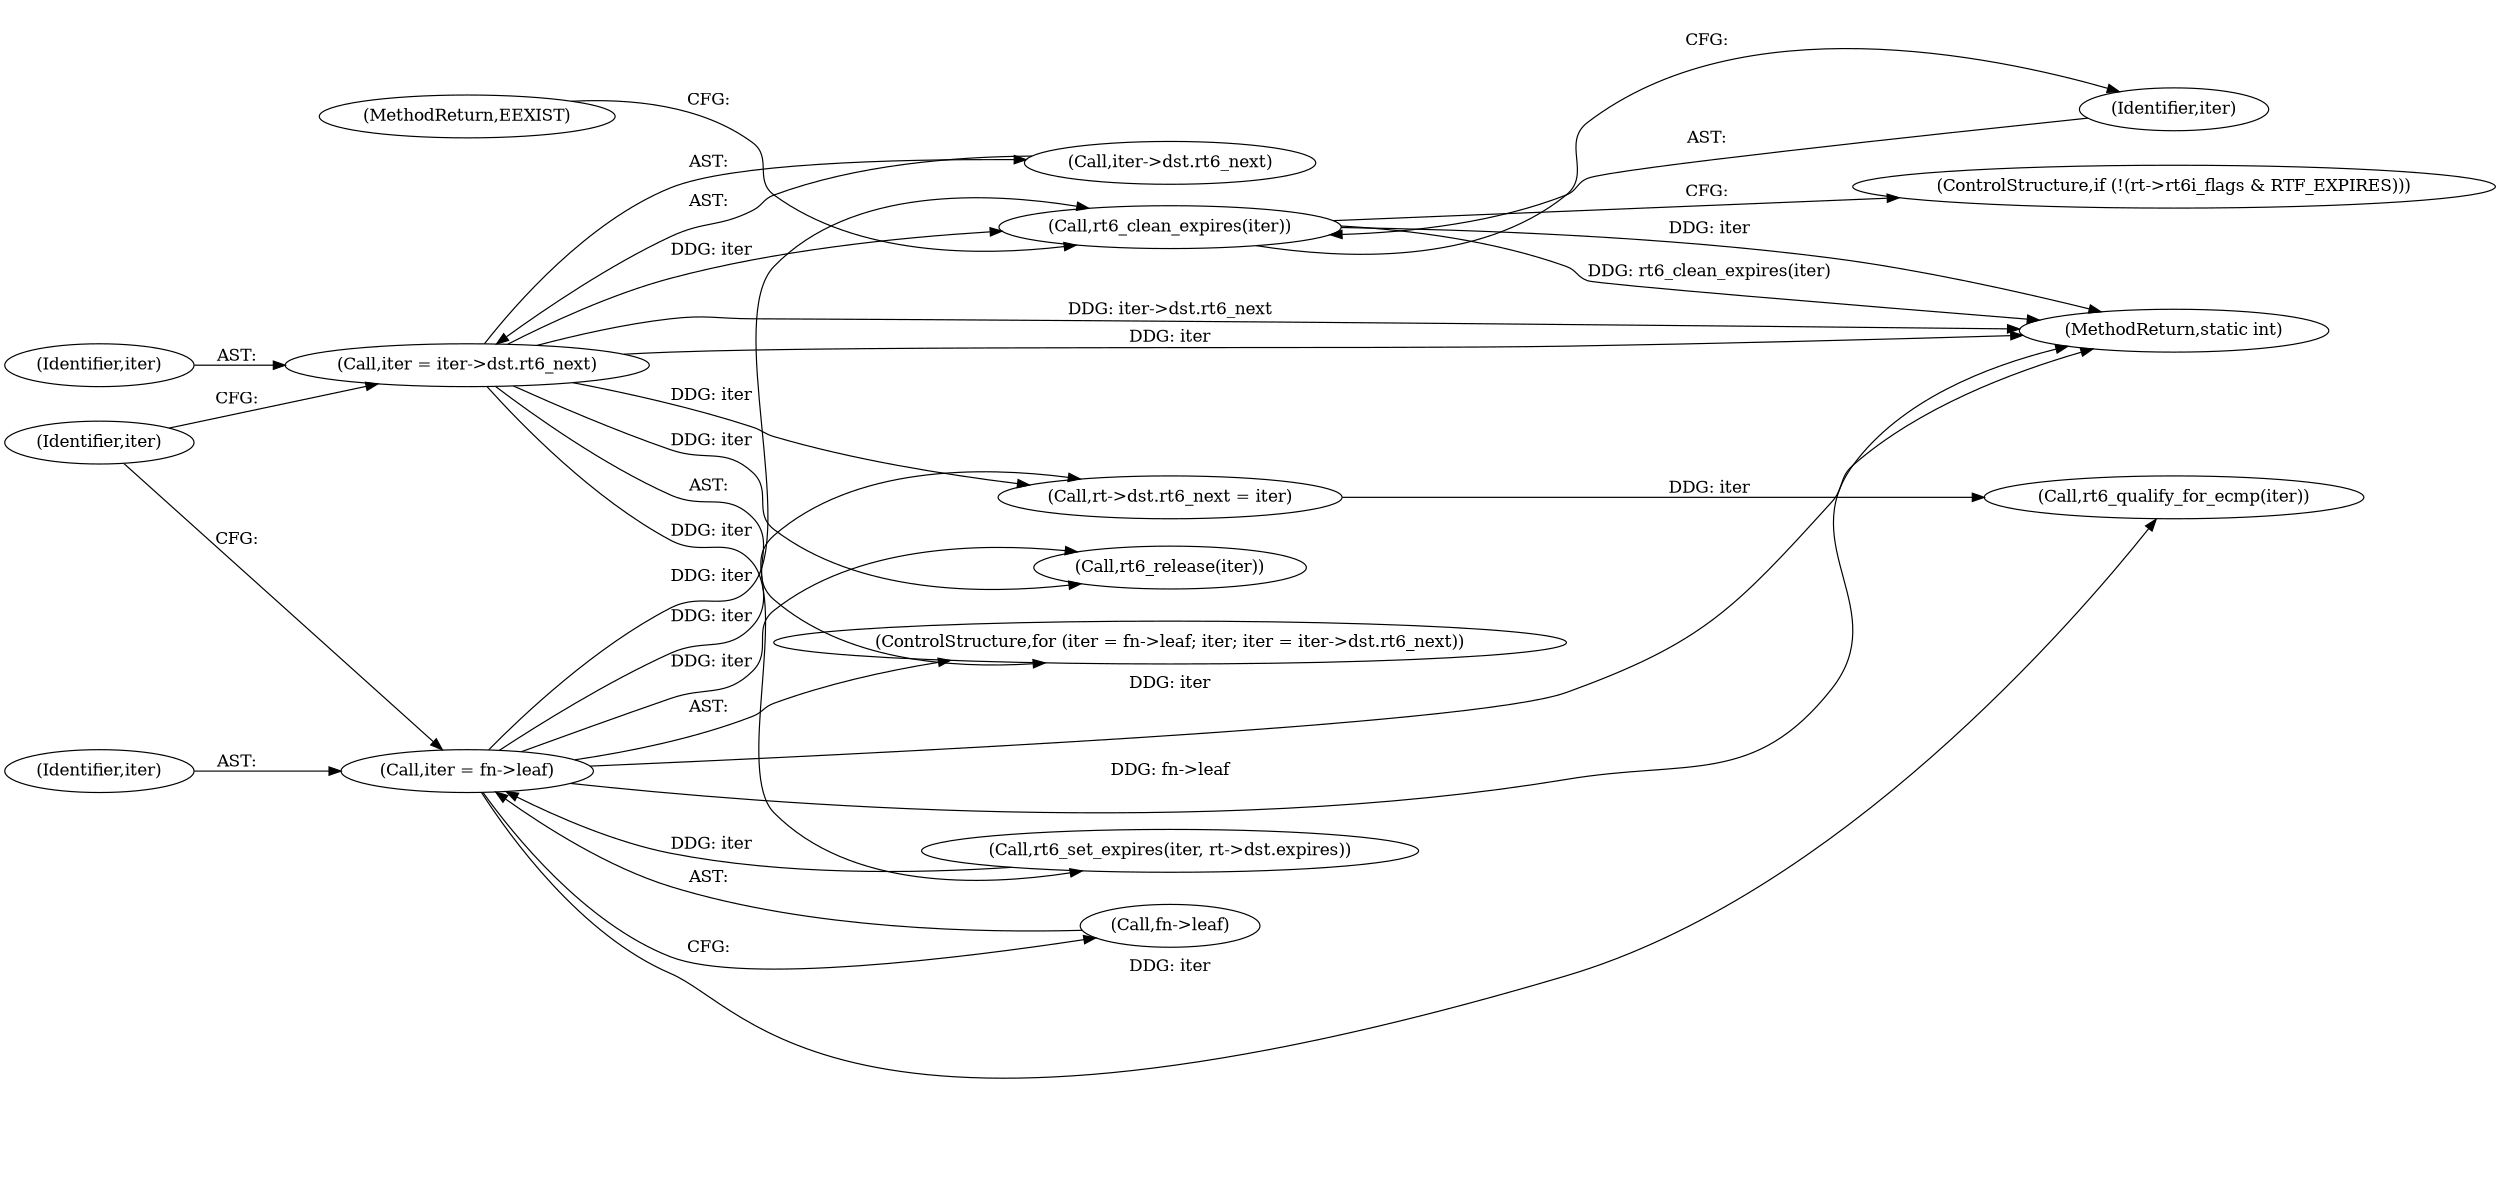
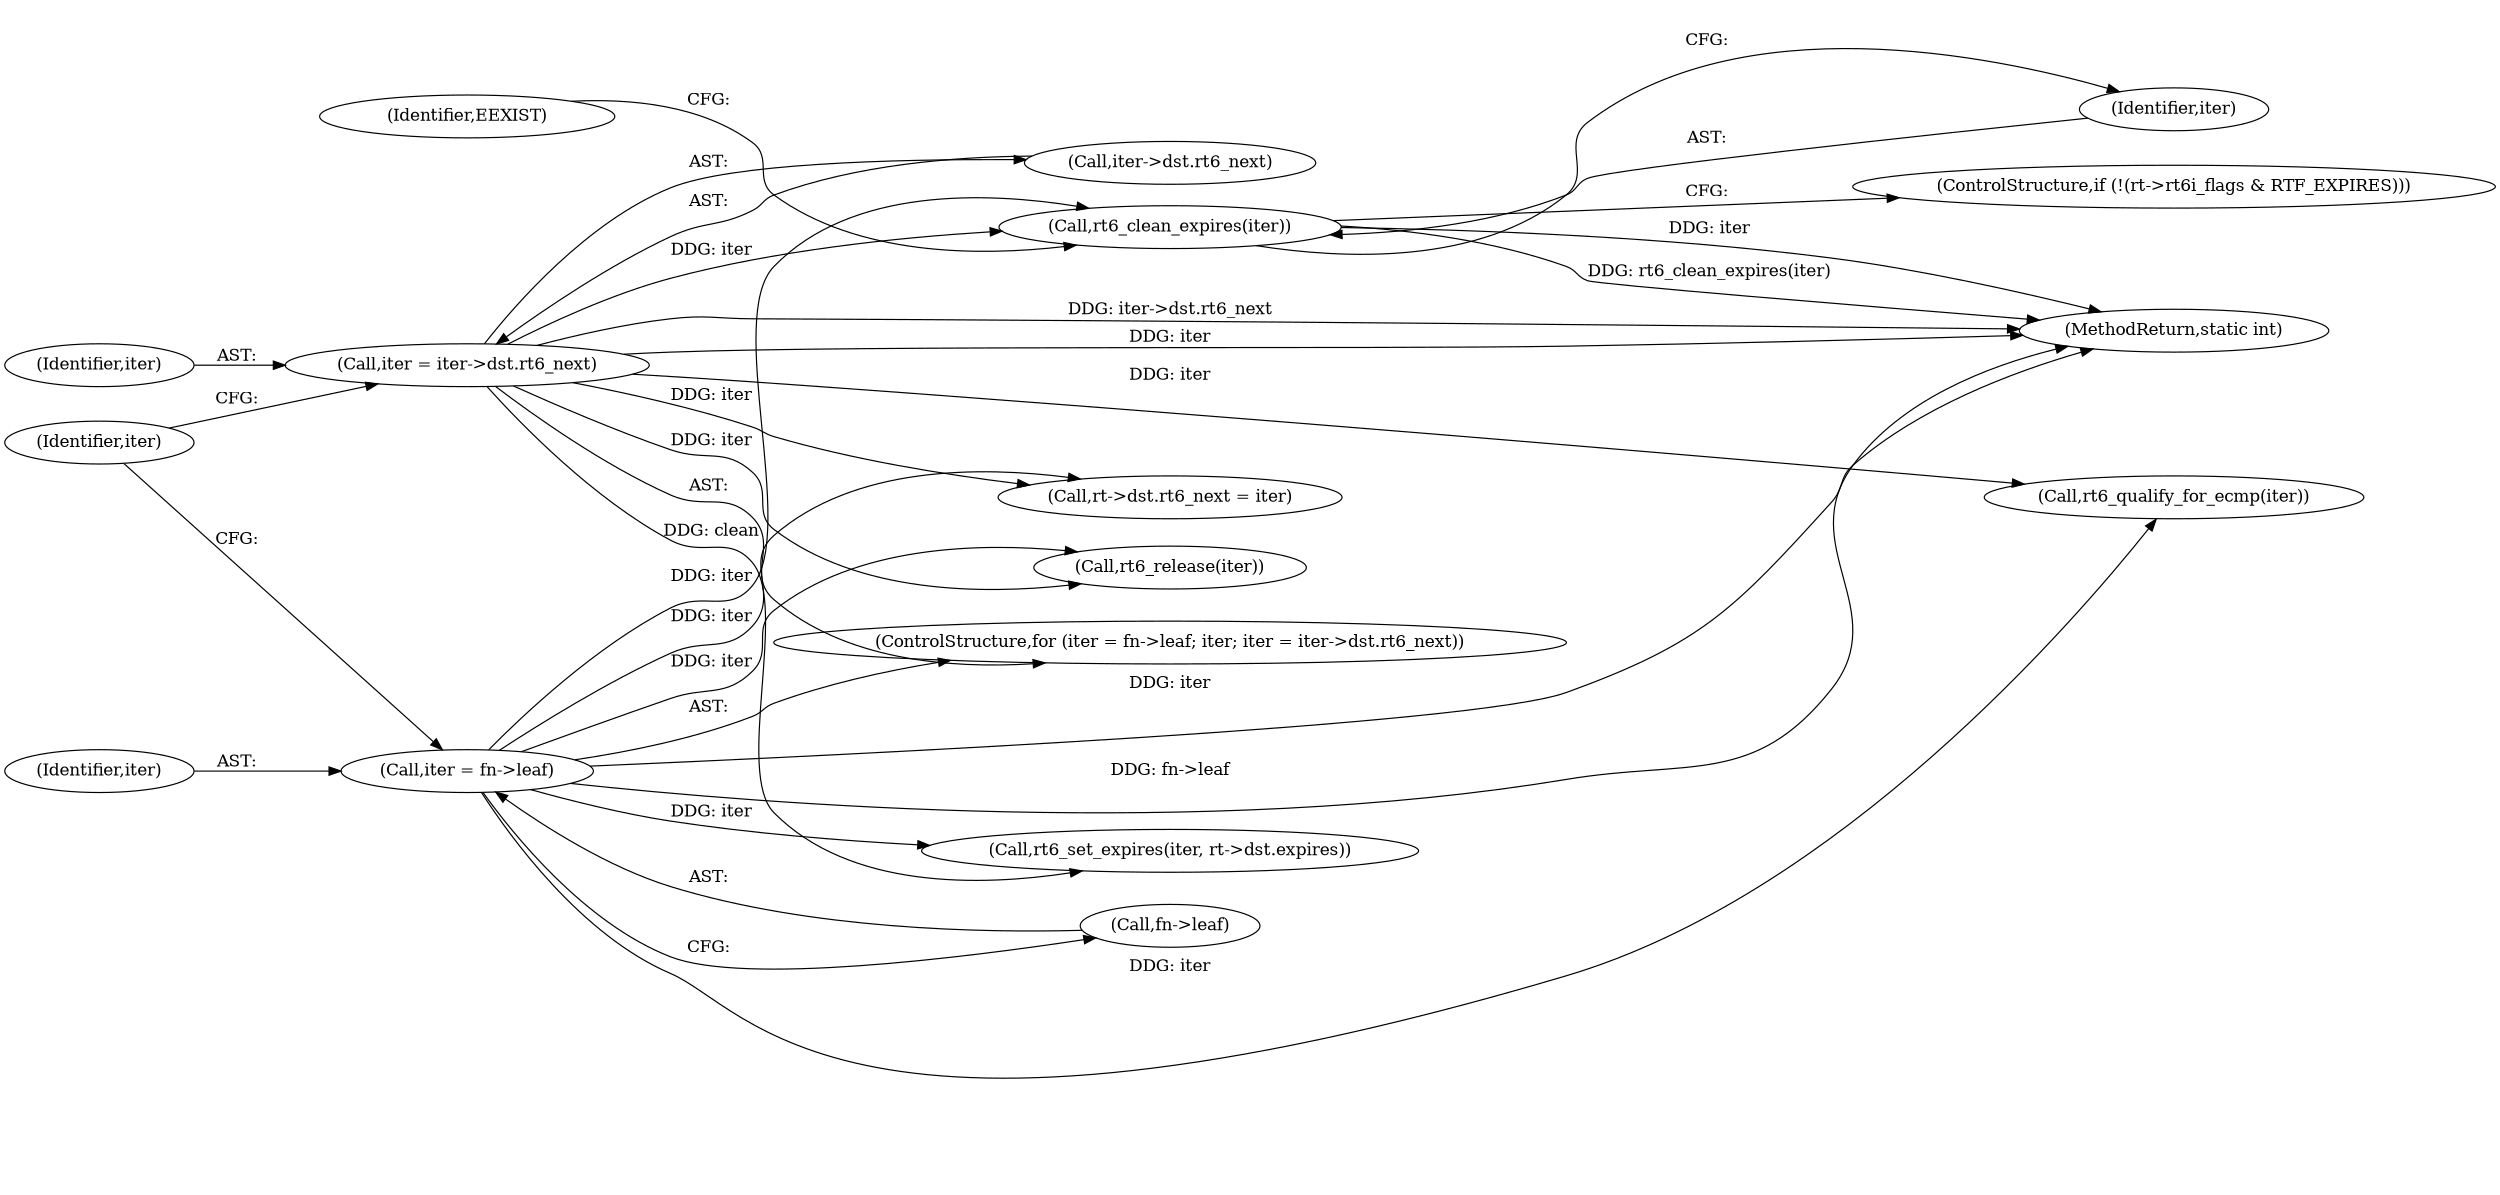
node "(MethodReturn,EEXIST)": label "(MethodReturn,EEXIST)" -> "(Identifier,EEXIST)"
edge "(Call,rt->dst.rt6_next = iter)" -> "(Call,rt6_qualify_for_ecmp(iter))": now "(Call,iter = iter->dst.rt6_next)" -> "(Call,rt6_qualify_for_ecmp(iter))"
edge "(Call,iter = iter->dst.rt6_next)" -> "(Call,rt6_set_expires(iter, rt->dst.expires))": label "DDG: iter" -> "DDG: clean"
edge "(Call,rt6_set_expires(iter, rt->dst.expires))" -> "(Call,iter = fn->leaf)": reversed
